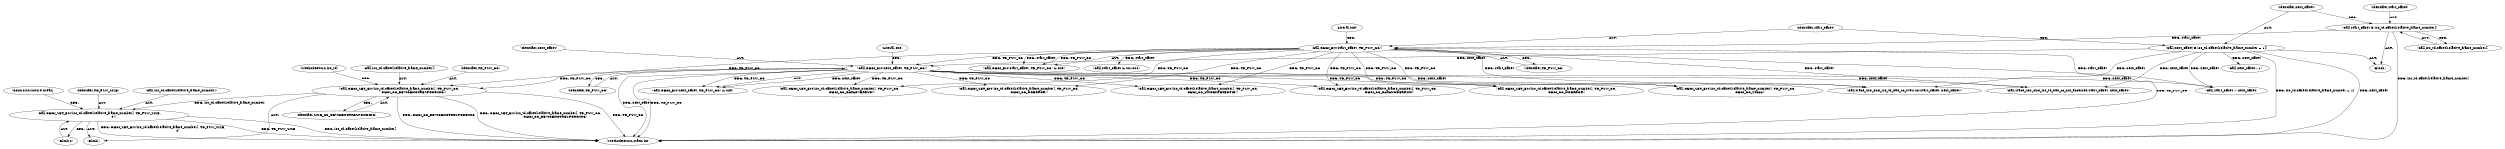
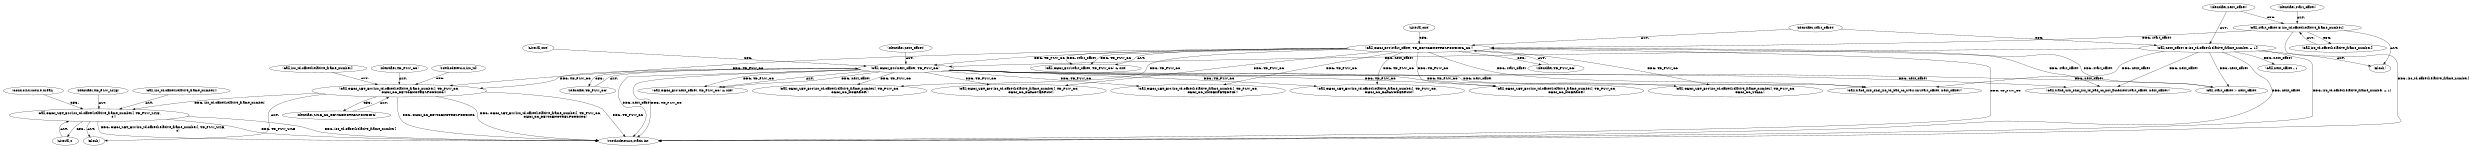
node "(Call,OHCI_BM(start_offset, TD_PSW_CC))": label "(Call,OHCI_BM(start_offset, TD_PSW_CC))" -> "(Call,OHCI_BM(start_offset, TD_DEVICENOTRESPONDING_CC))"
node "(Call,start_offset & 0x1000)": removed
node "(Block,0)": label "(Block,0)" -> "(Literal,0)"
